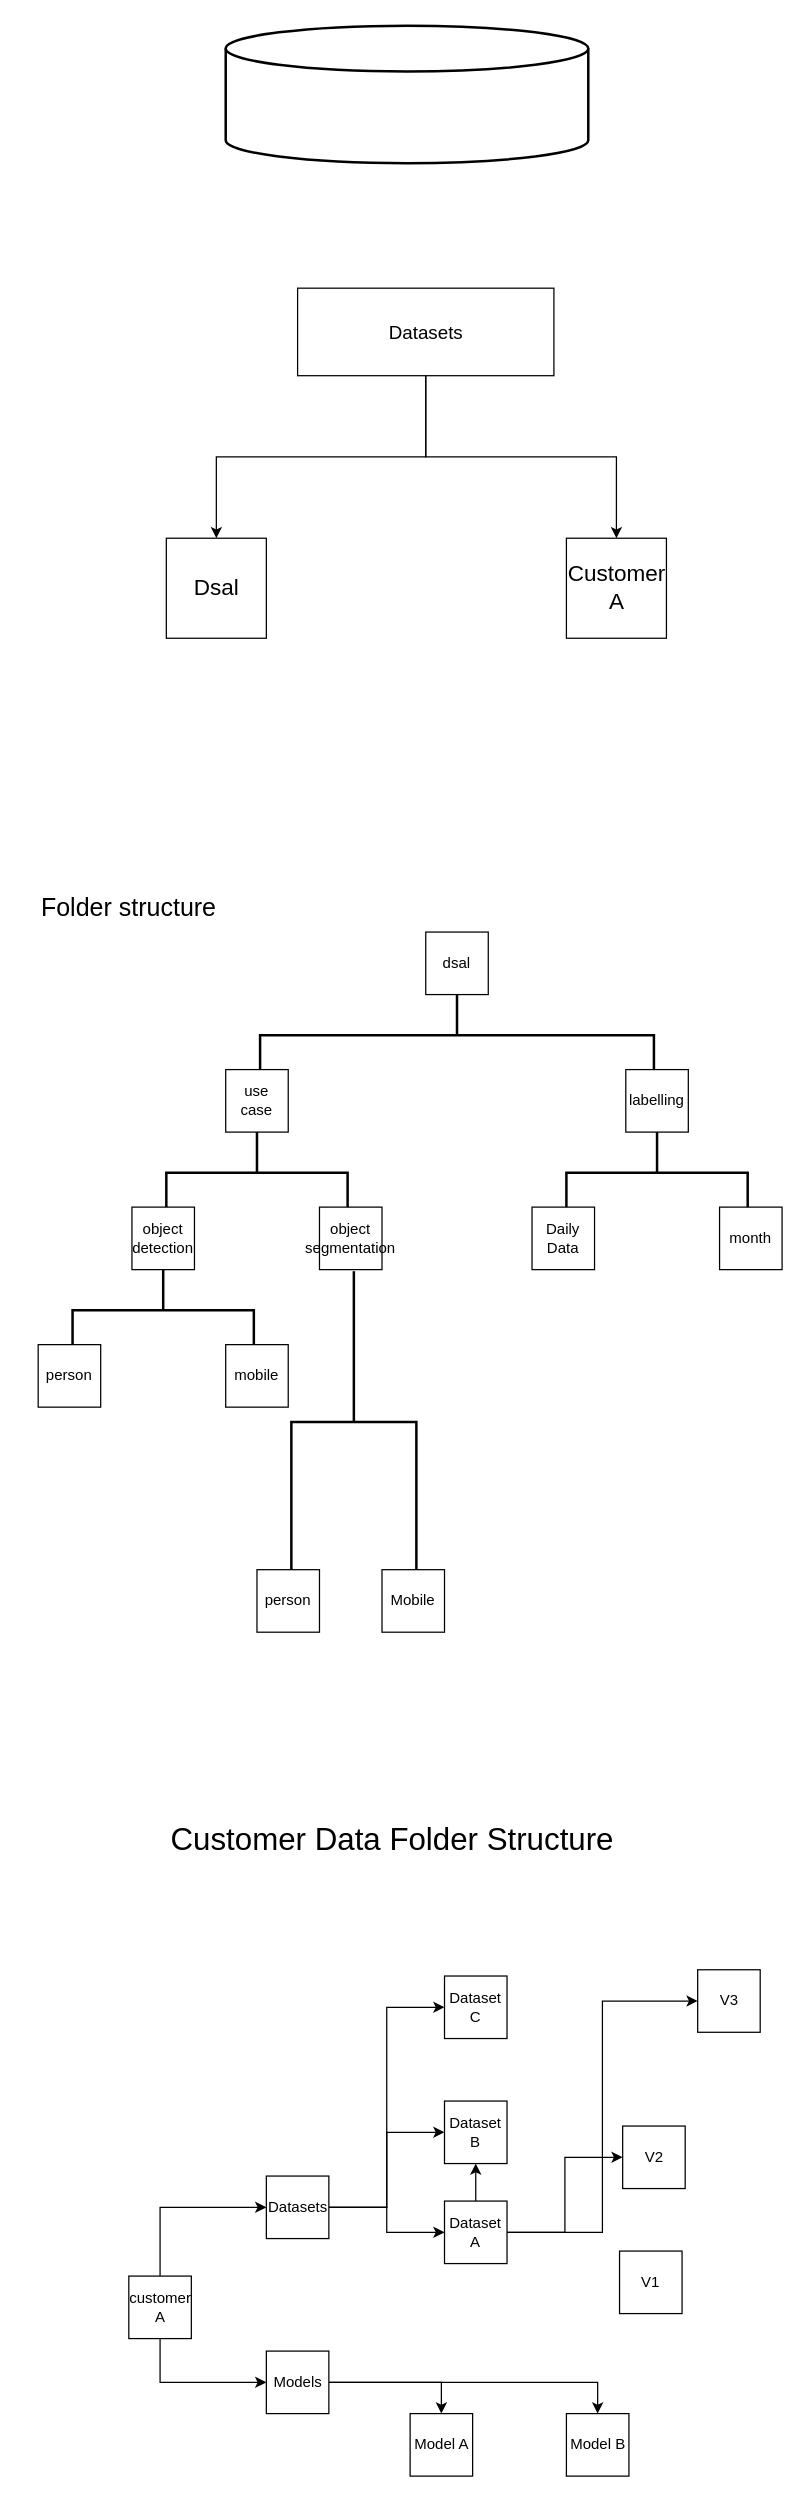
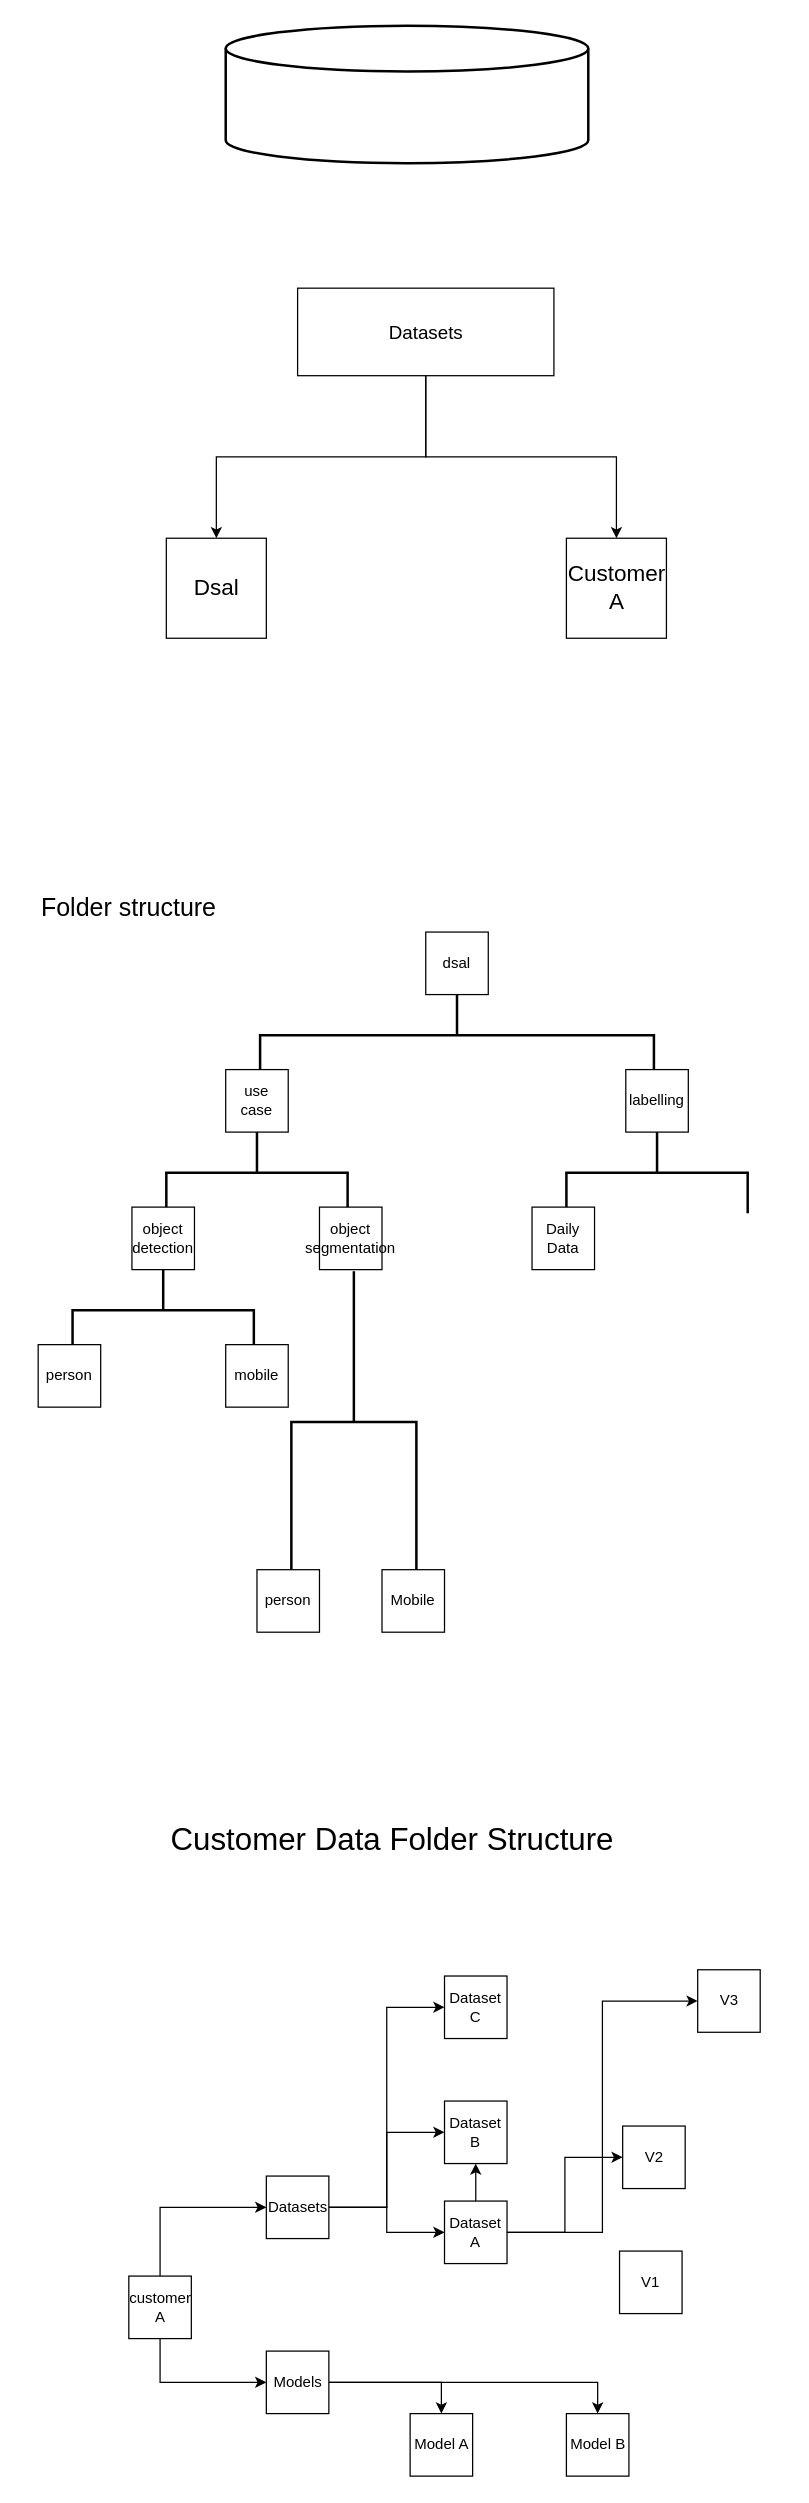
node "month": removed
